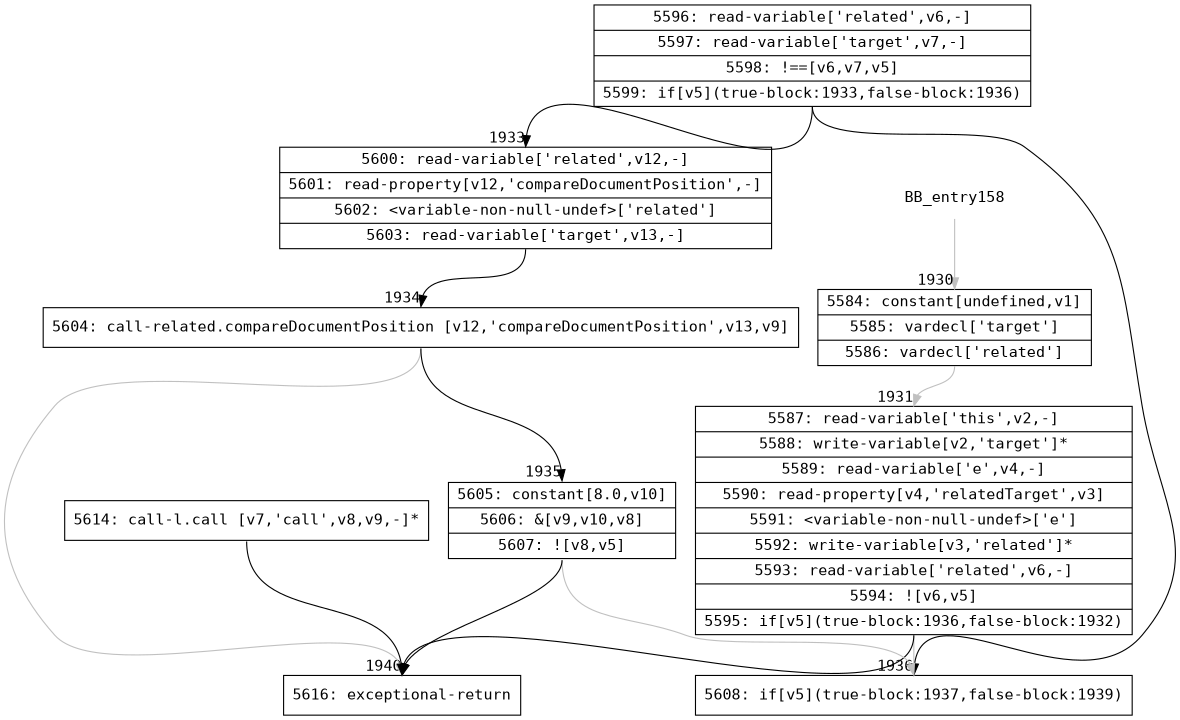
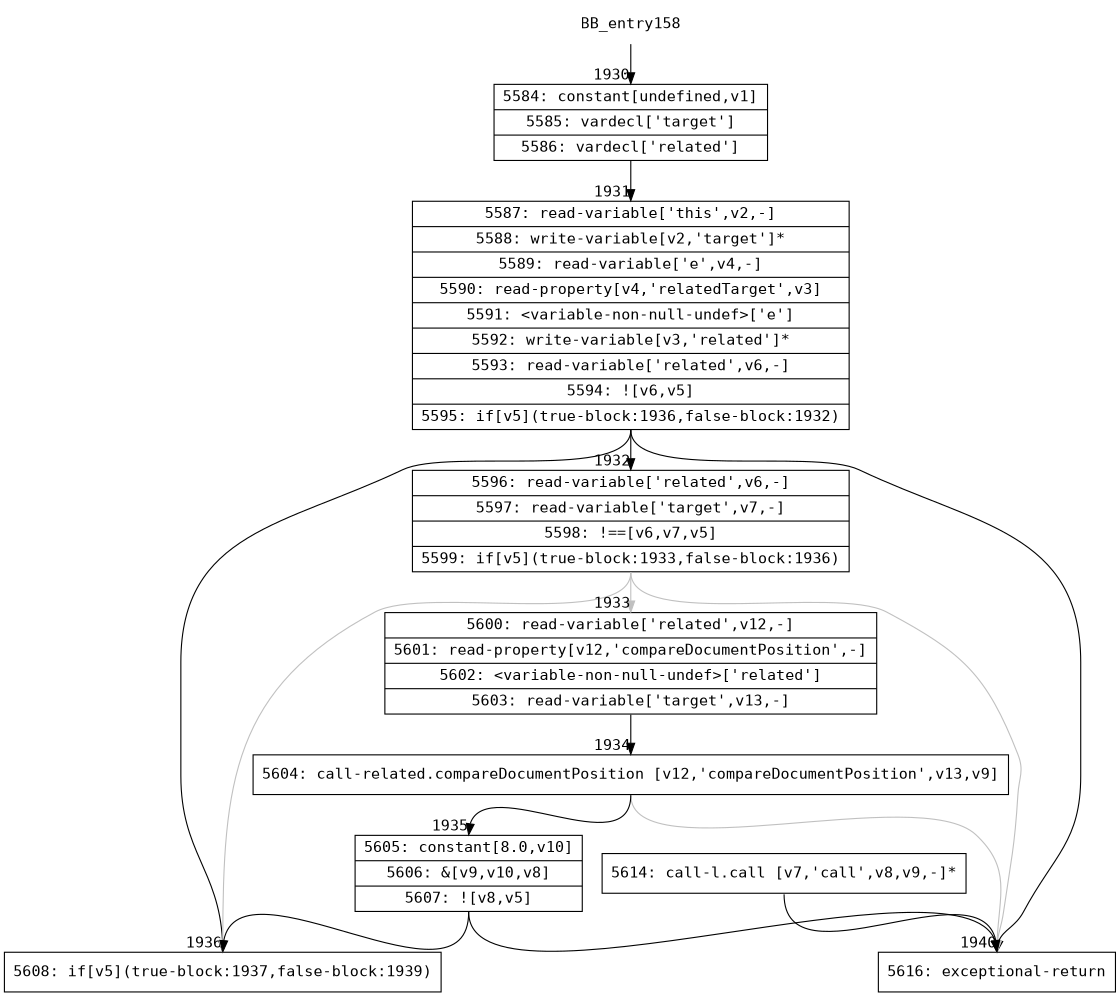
edge "5596: read-variable['related',v6,-]" -> "5600: read-variable['related',v12,-]": color black -> gray
edge "BB_entry158" -> "5584: constant[undefined,v1]": color gray -> black
edge "5584: constant[undefined,v1]" -> "5587: read-variable['this',v2,-]": color gray -> black
edge "5596: read-variable['related',v6,-]" -> "5608: if[v5](true-block:1937,false-block:1939)": color black -> gray
edge "5587: read-variable['this',v2,-]" -> "5596: read-variable['related',v6,-]": added
edge "5605: constant[8.0,v10]" -> "5608: if[v5](true-block:1937,false-block:1939)": color gray -> black
edge "5596: read-variable['related',v6,-]" -> "5616: exceptional-return": added
edge "5587: read-variable['this',v2,-]" -> "5608: if[v5](true-block:1937,false-block:1939)": color gray -> black
